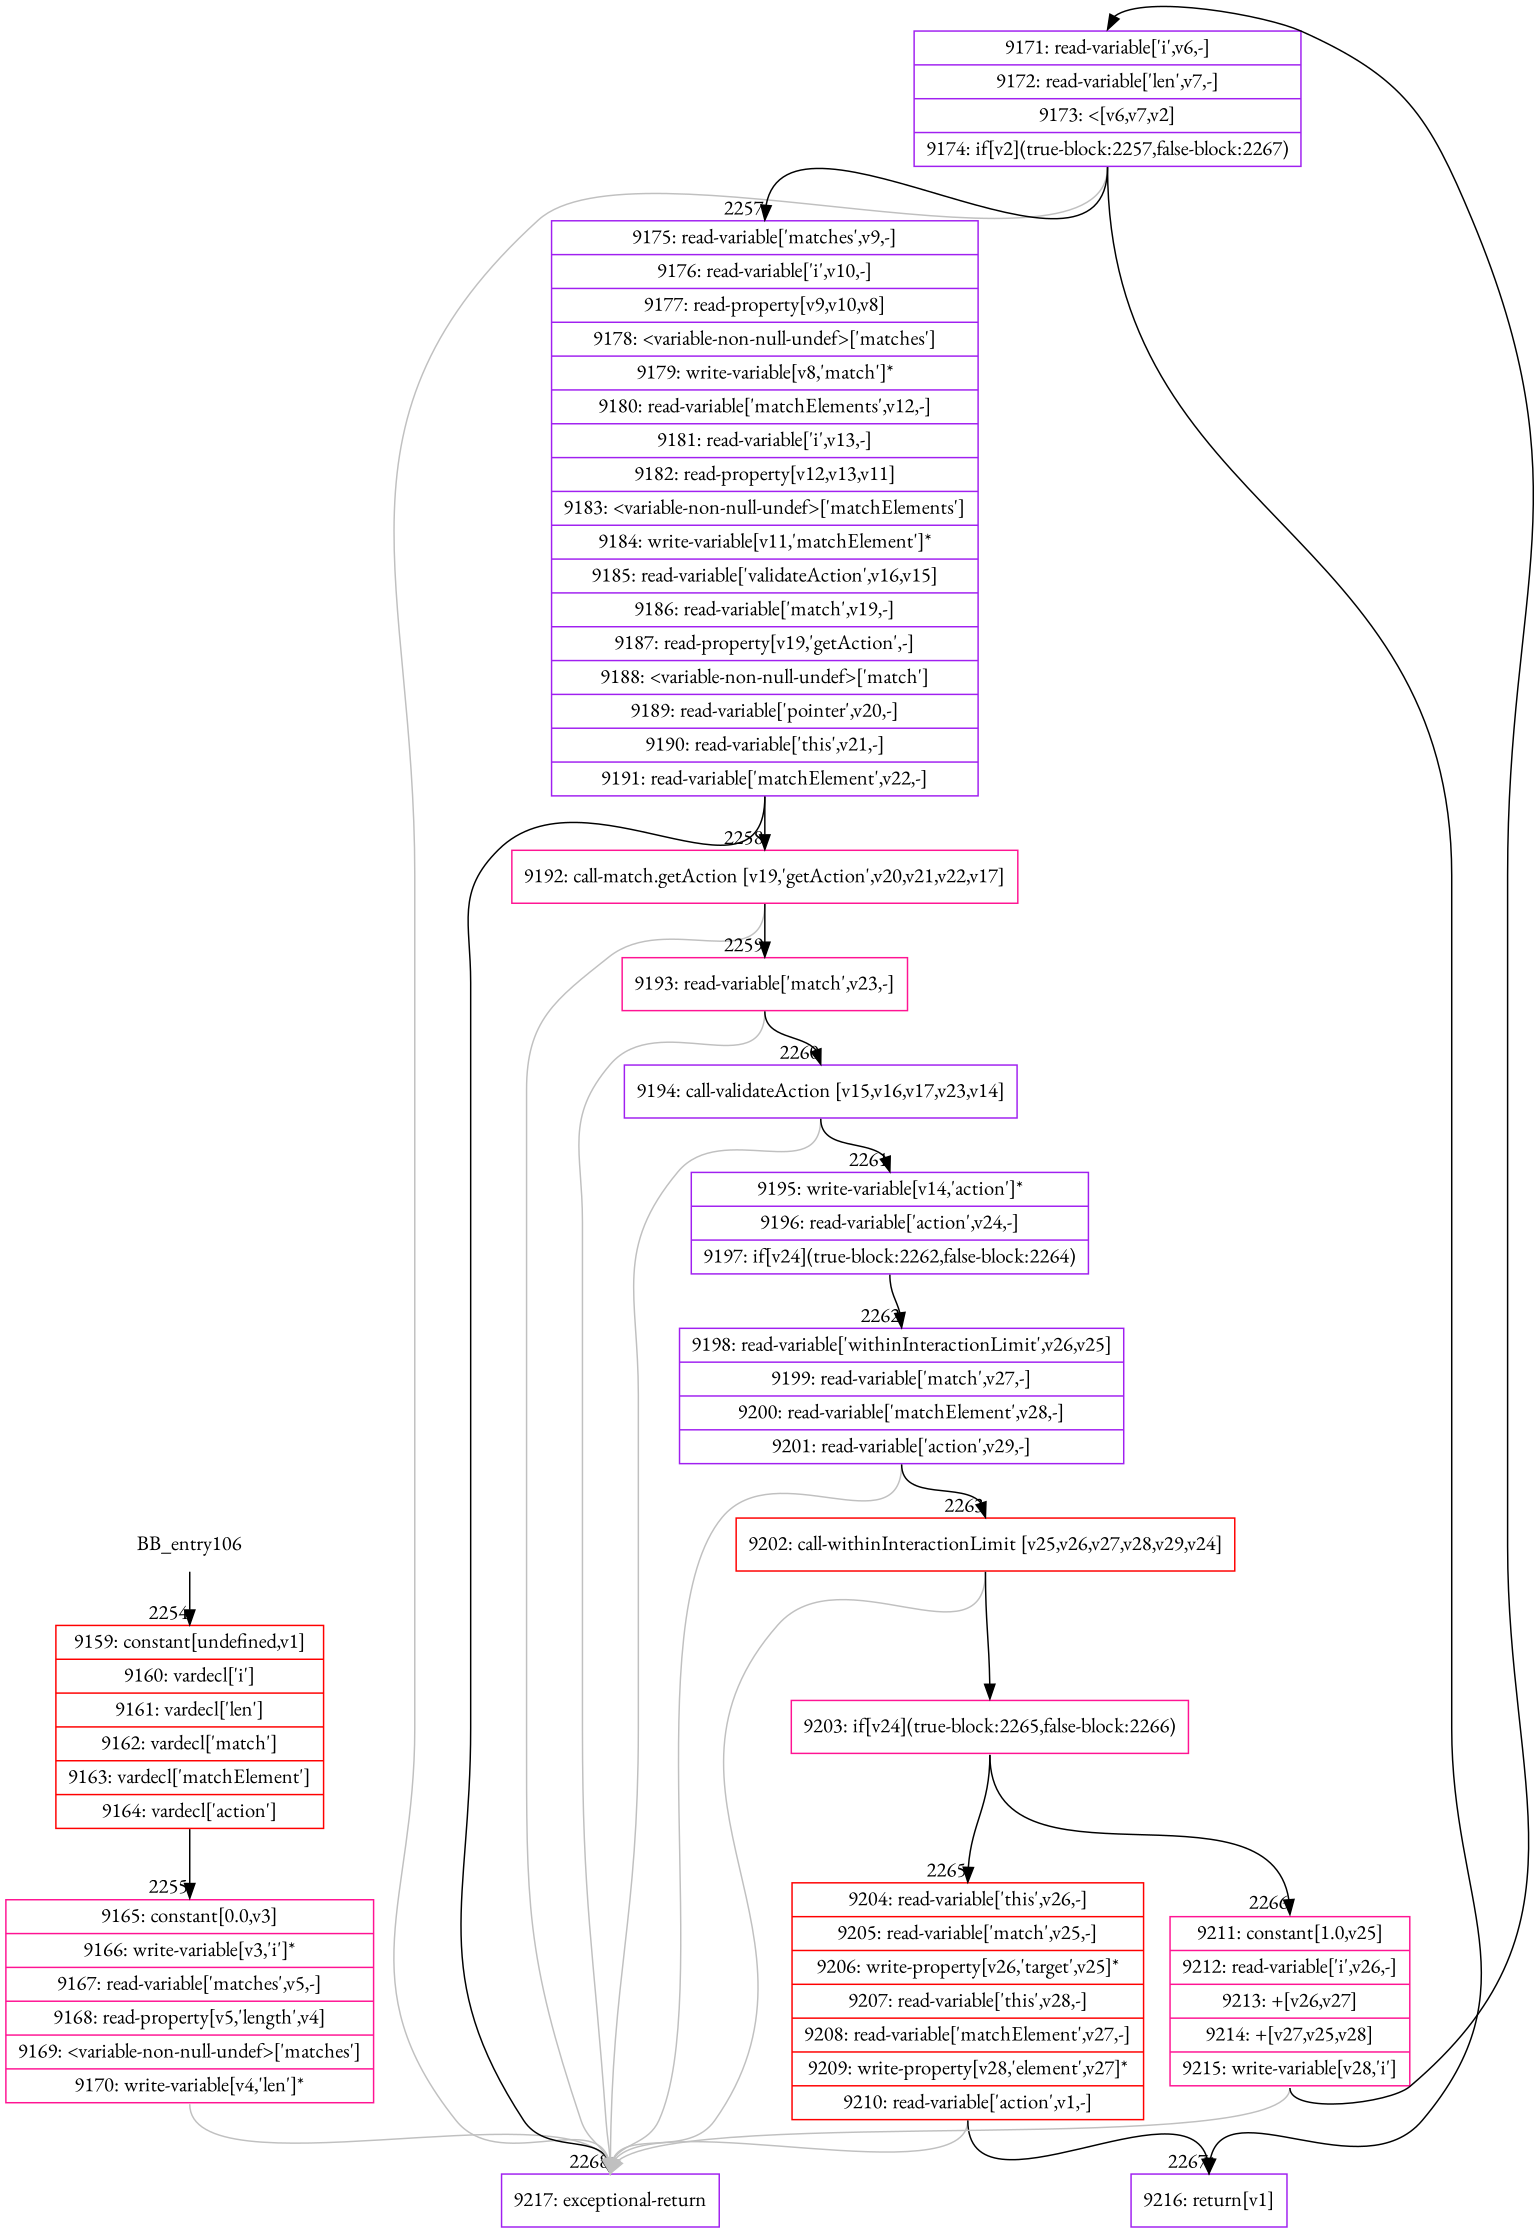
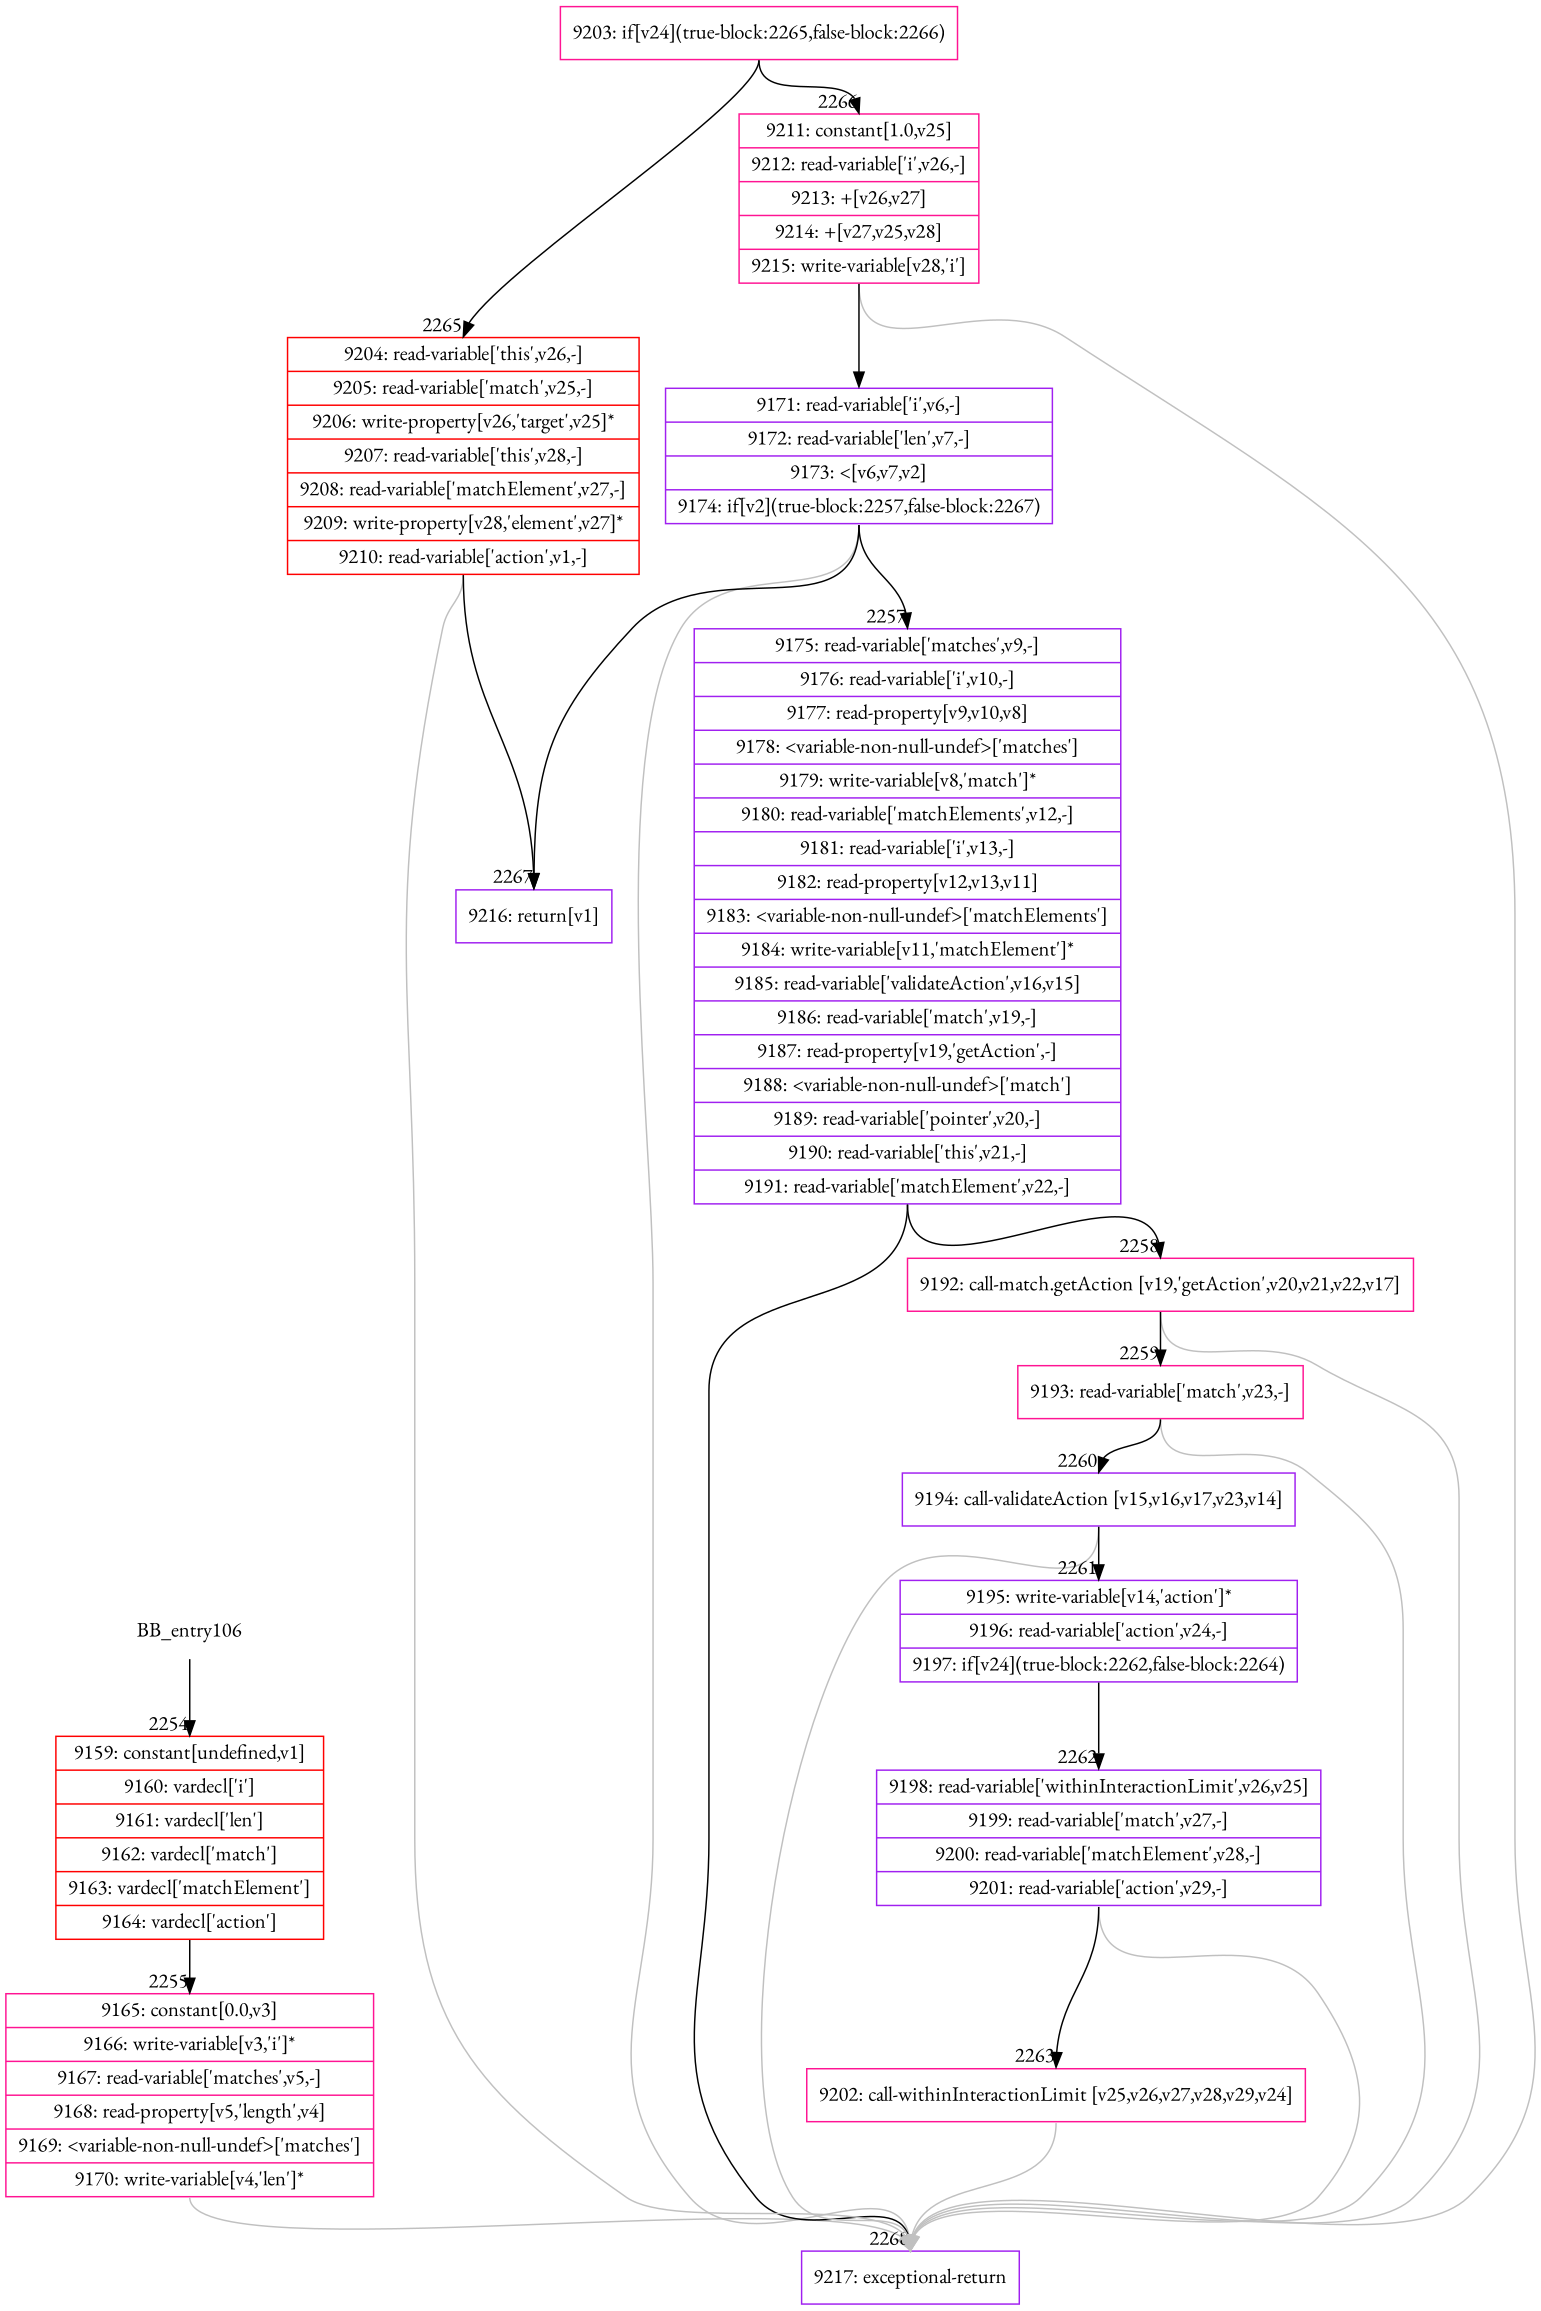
node "9202: call-withinInteractionLimit [v25,v26,v27,v28,v29,v24]": color red -> deeppink
edge "9202: call-withinInteractionLimit [v25,v26,v27,v28,v29,v24]" -> "9203: if[v24](true-block:2265,false-block:2266)": removed
